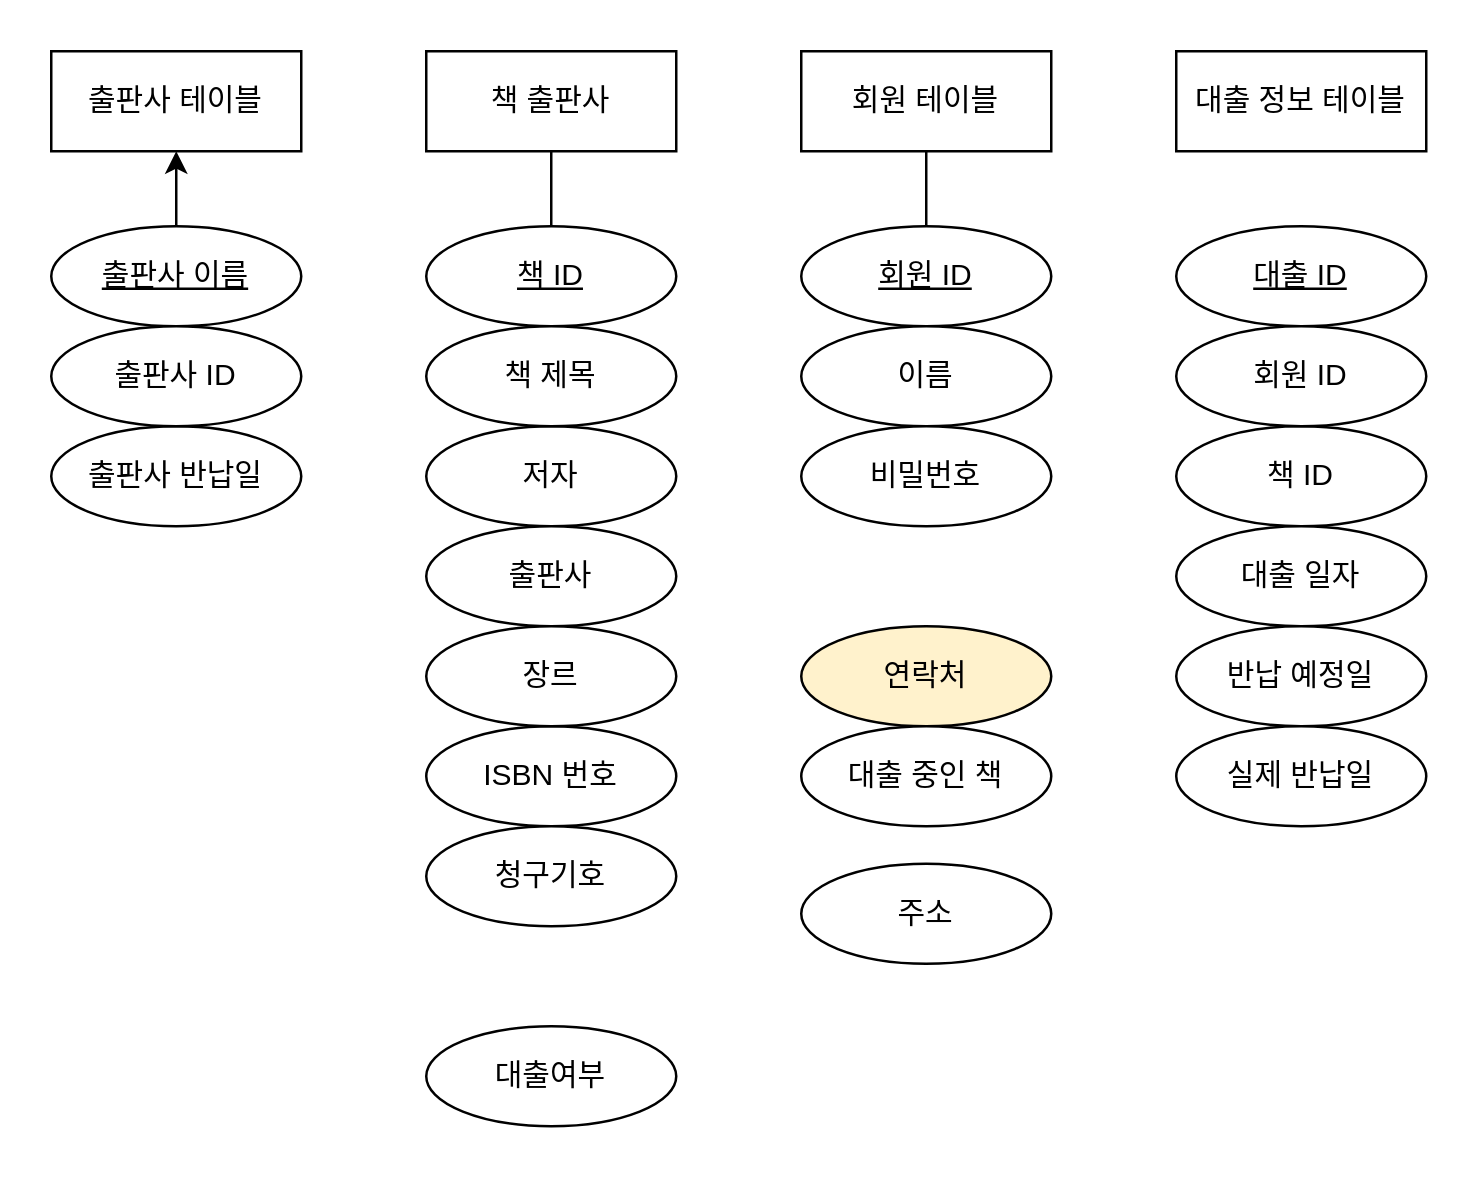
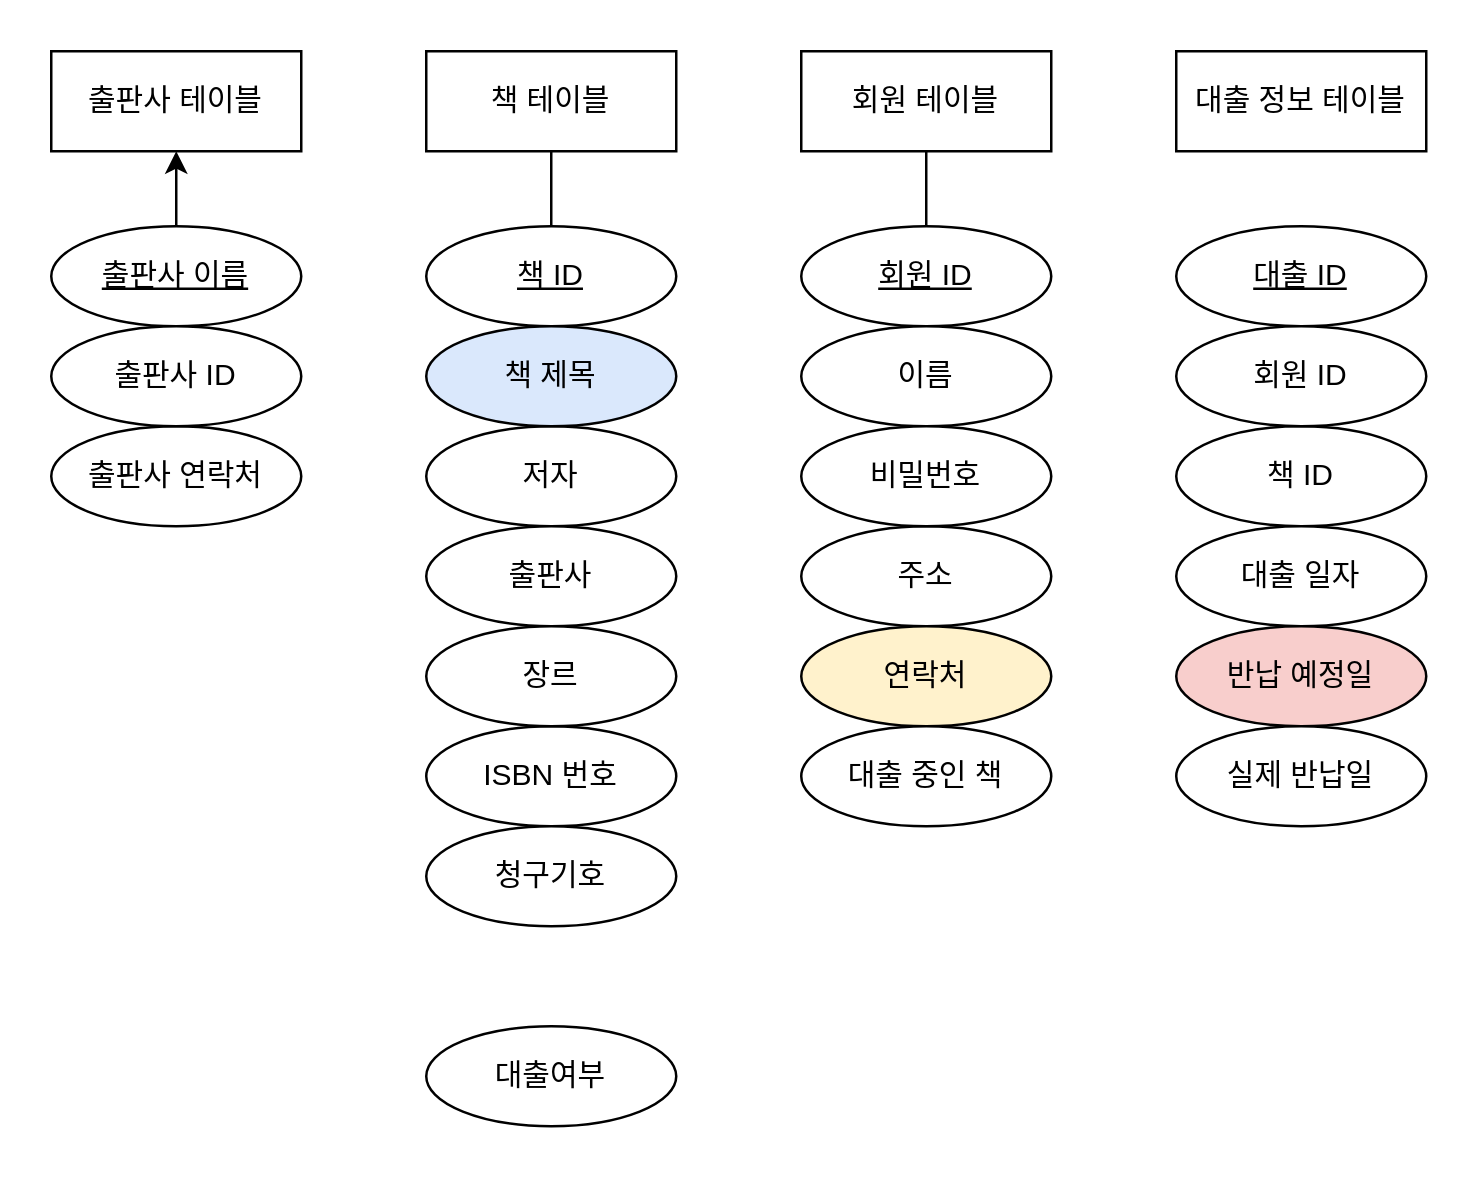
node "책 출판사": label "책 출판사" -> "책 테이블"
node "책 제목": fillcolor #ffffff -> #dae8fc
node "출판사 반납일": label "출판사 반납일" -> "출판사 연락처"
node "반납 예정일": fillcolor #ffffff -> #f8cecc
node "주소": moved (926, 914) -> (926, 576)
